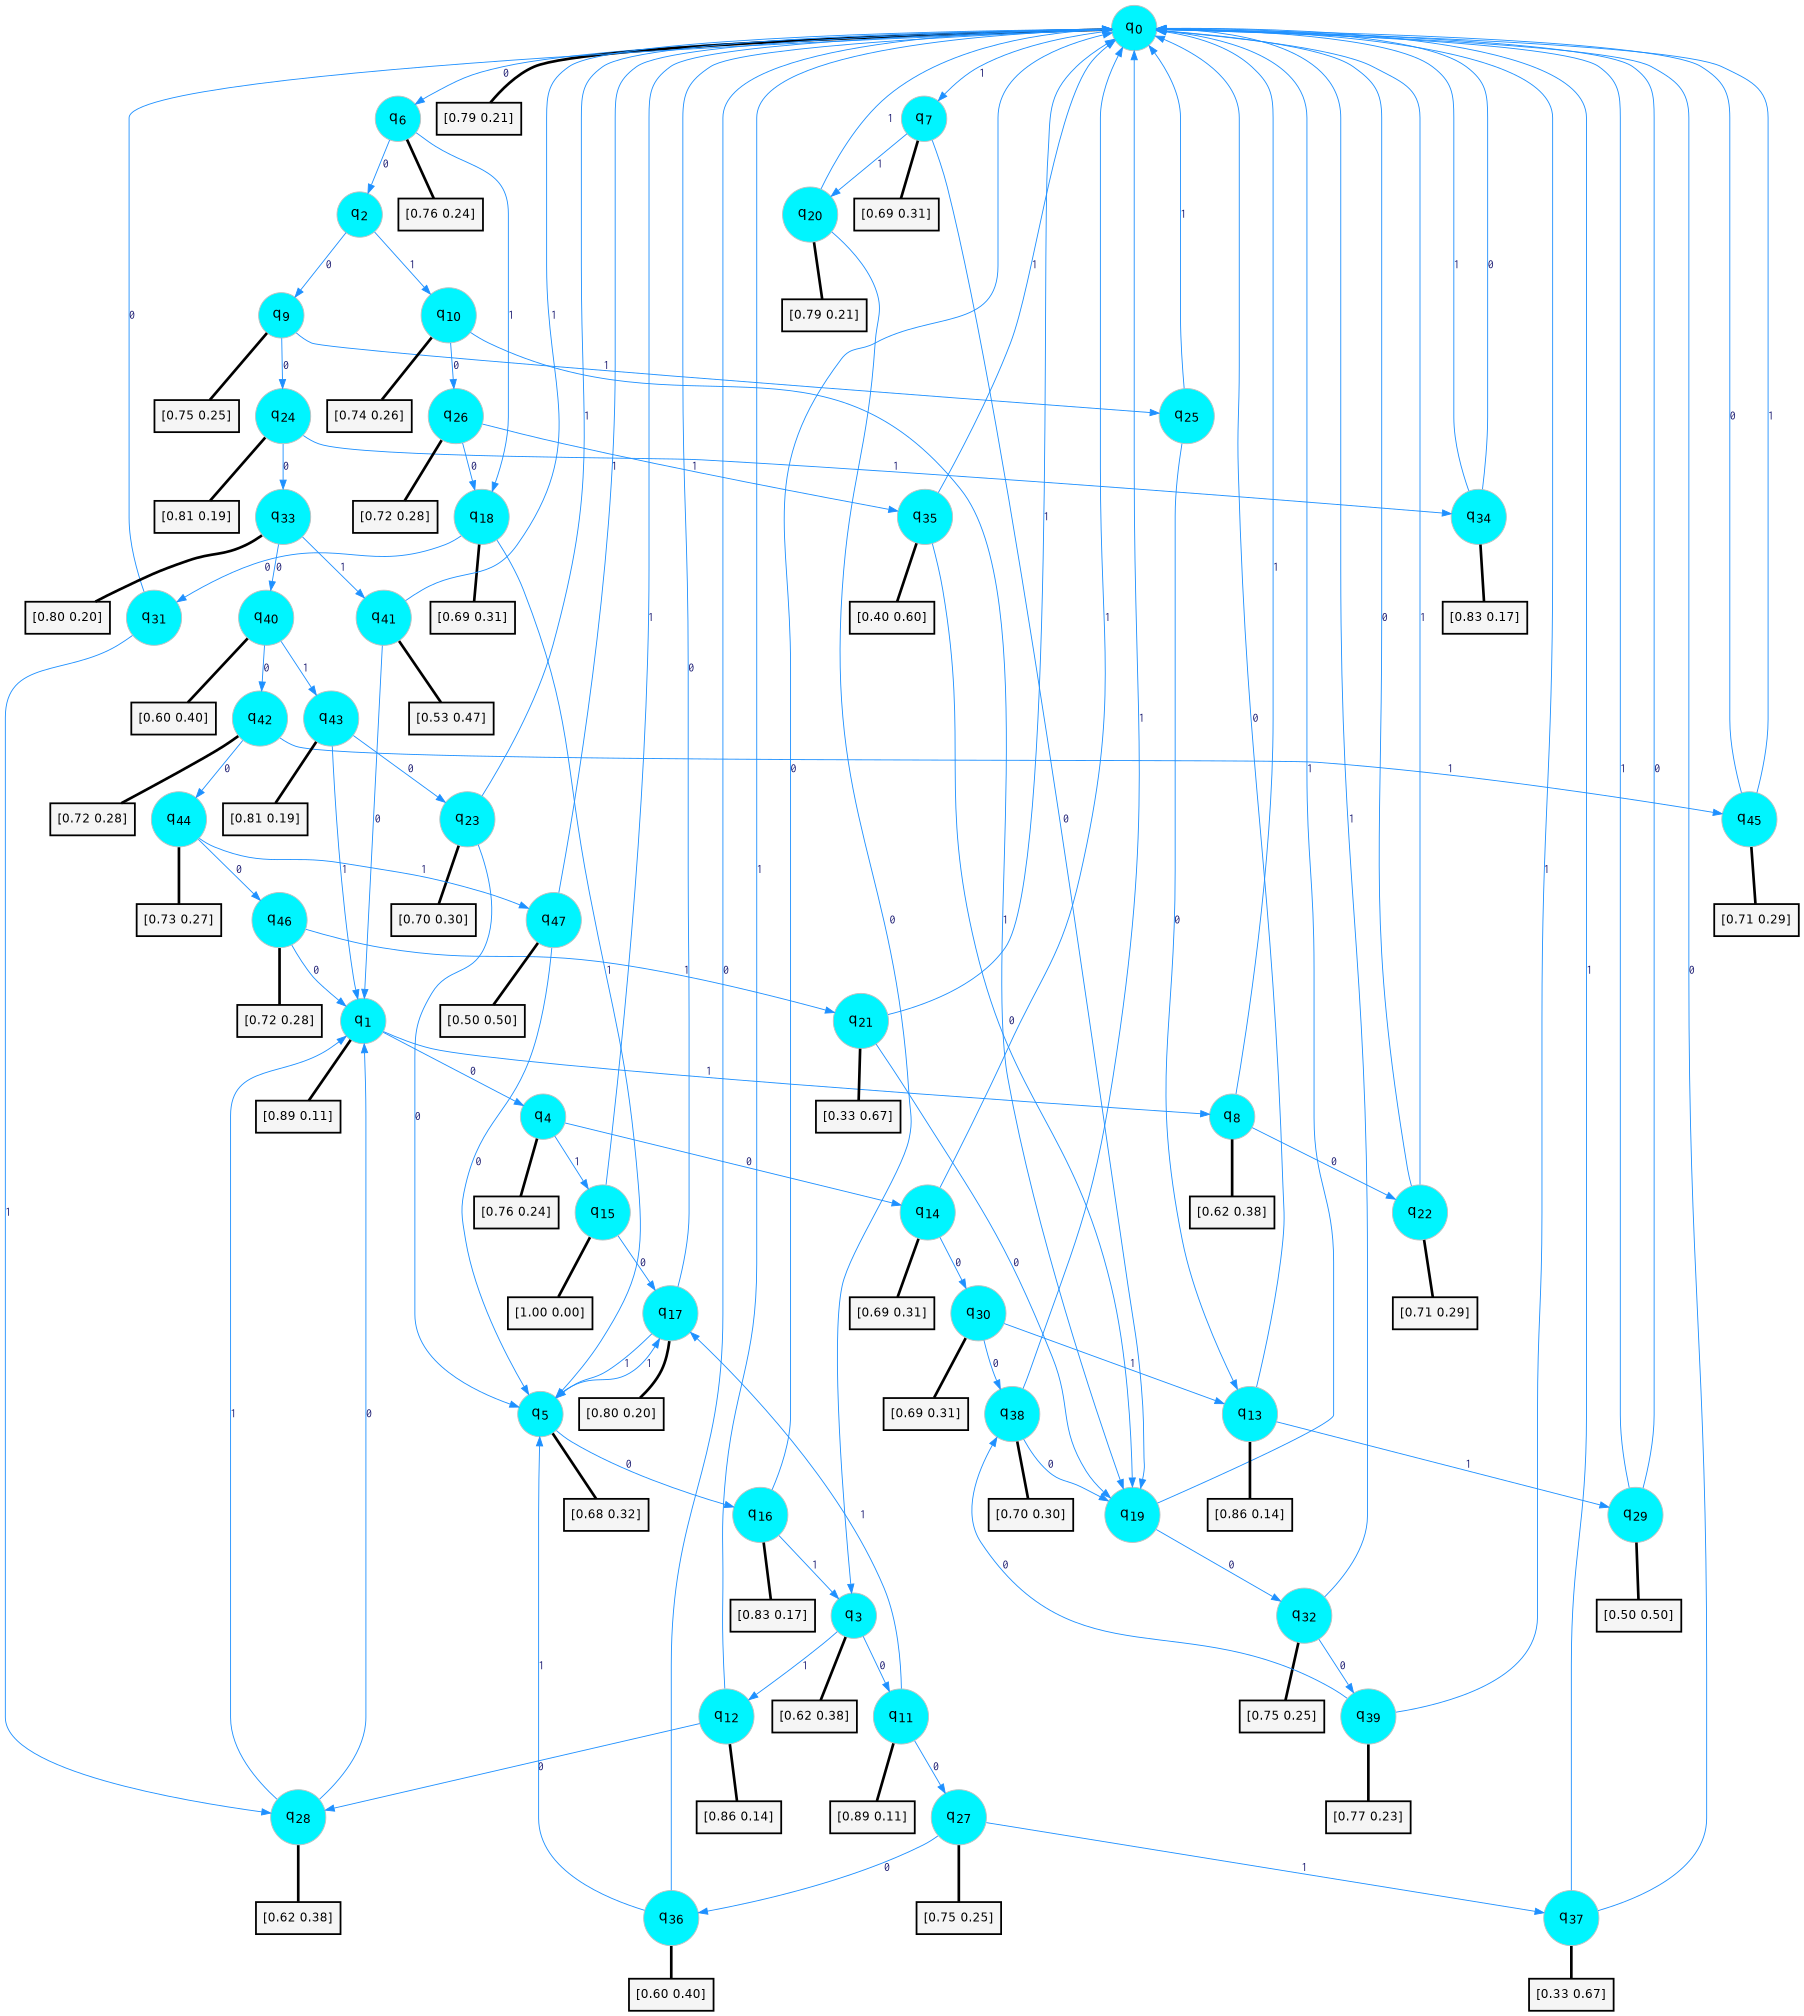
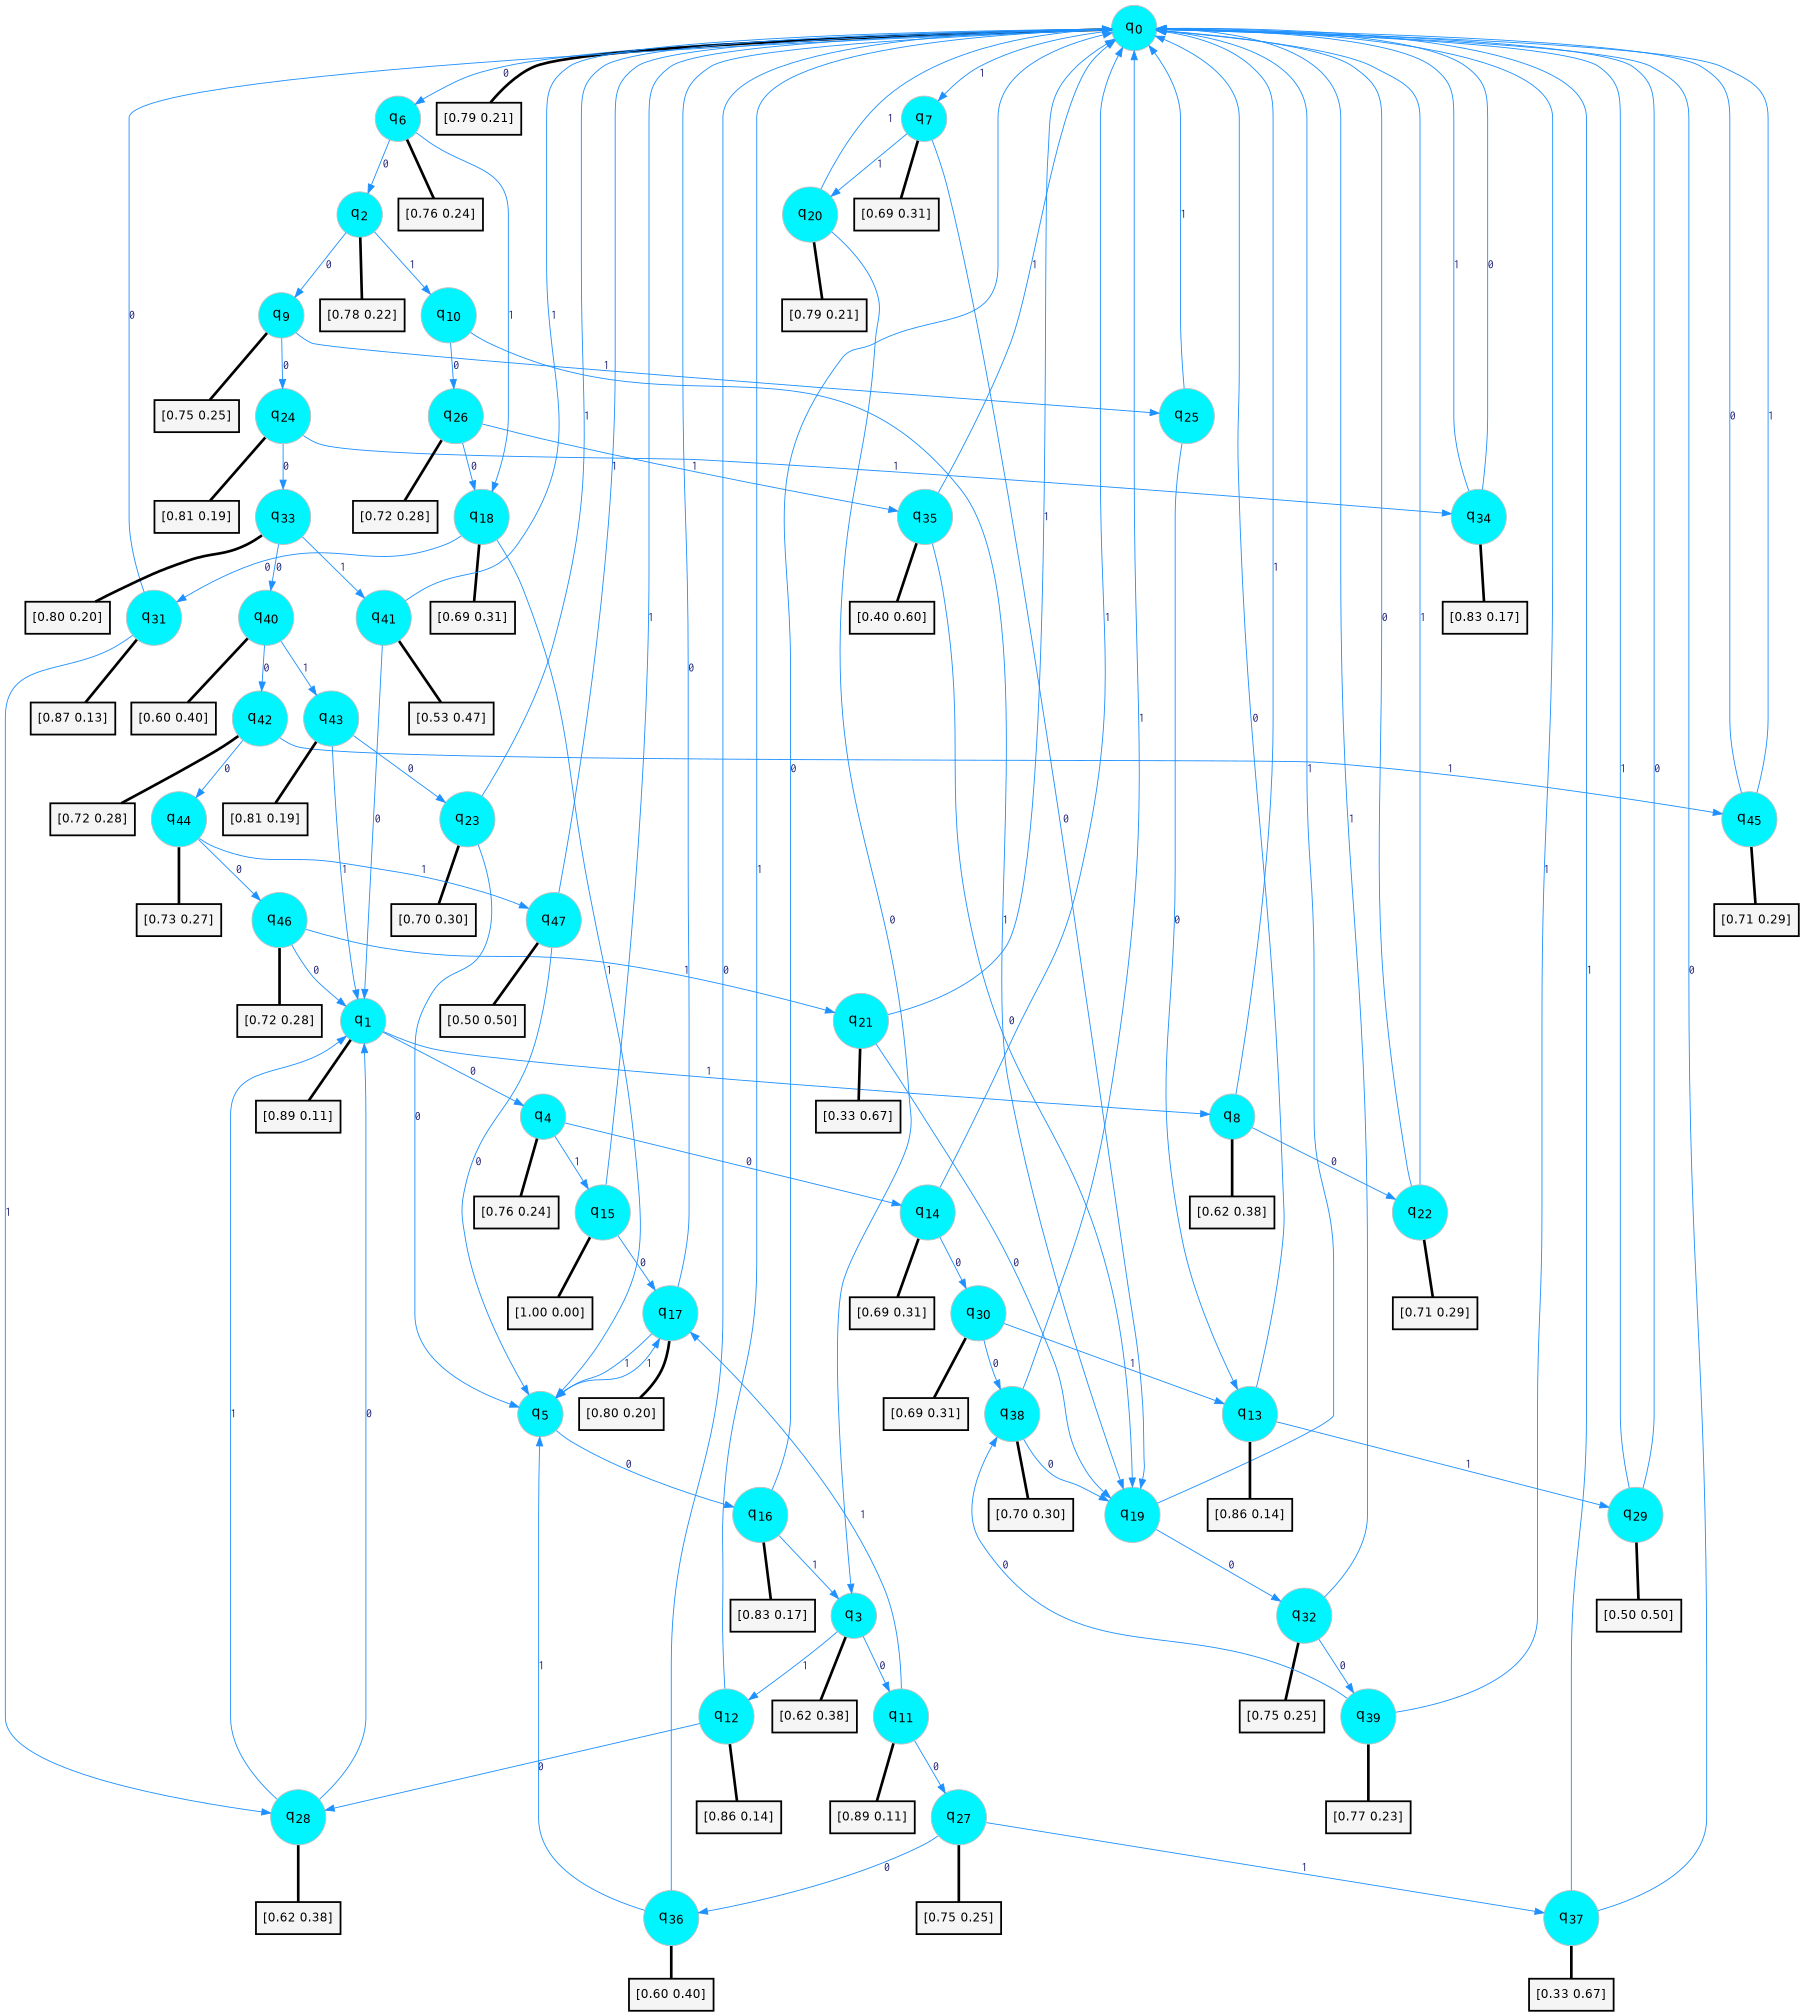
node "[0.78 0.22]": added
node "[0.74 0.26]": removed
node "[0.87 0.13]": added
node "[0.68 0.32]": removed
